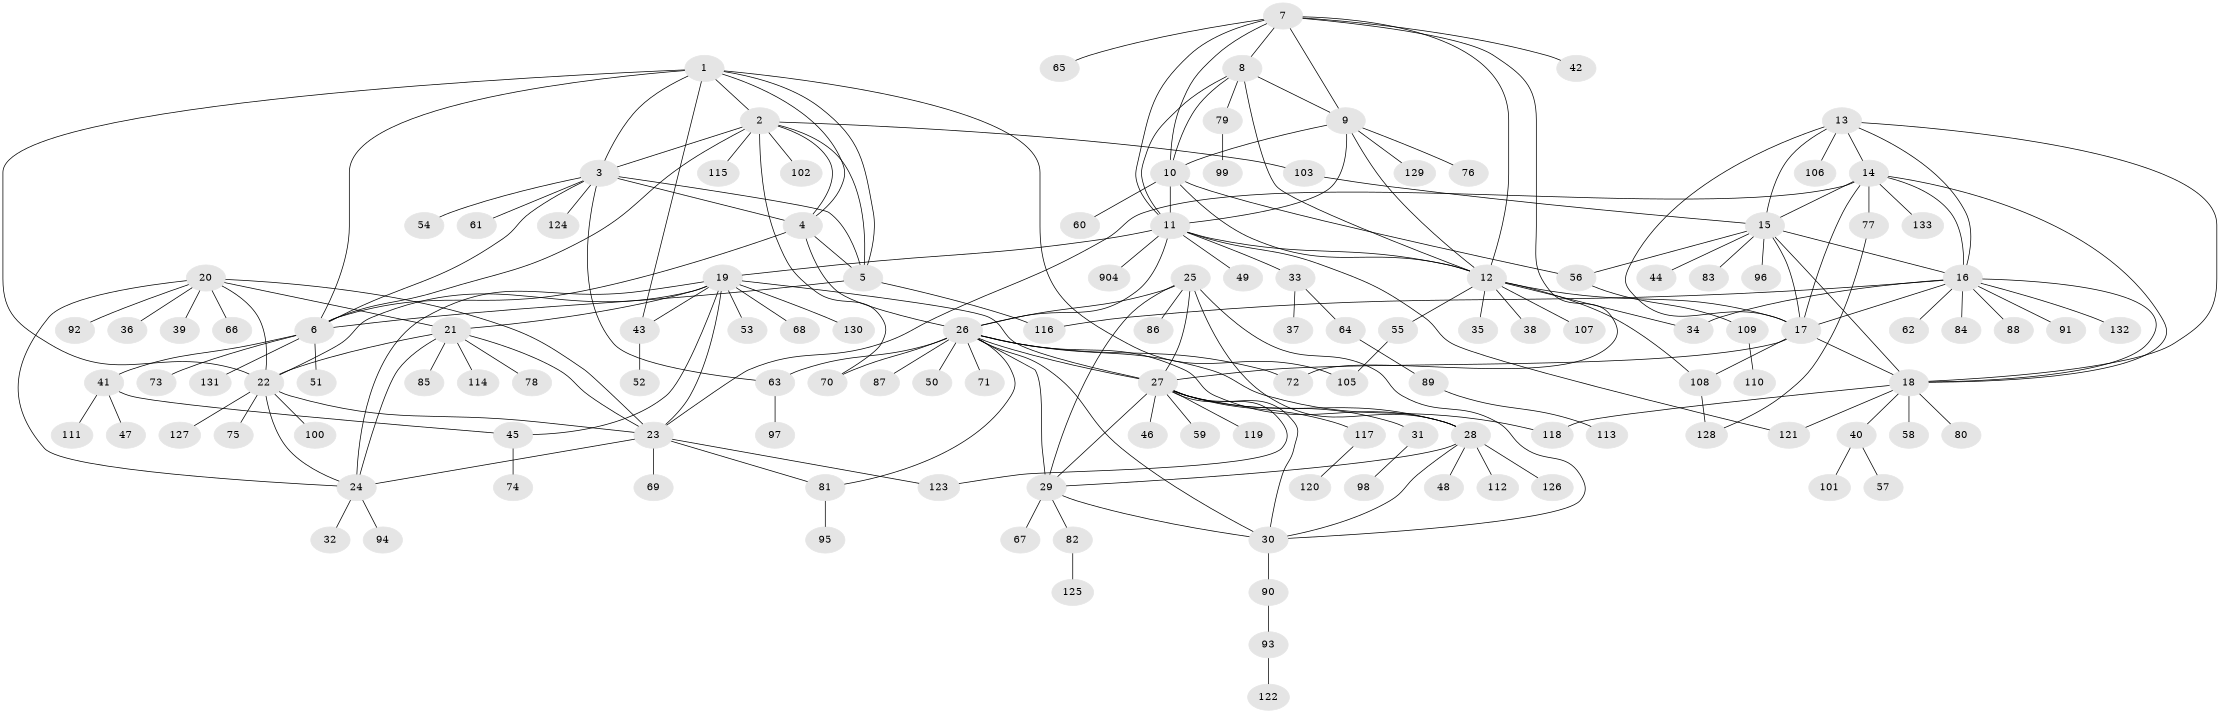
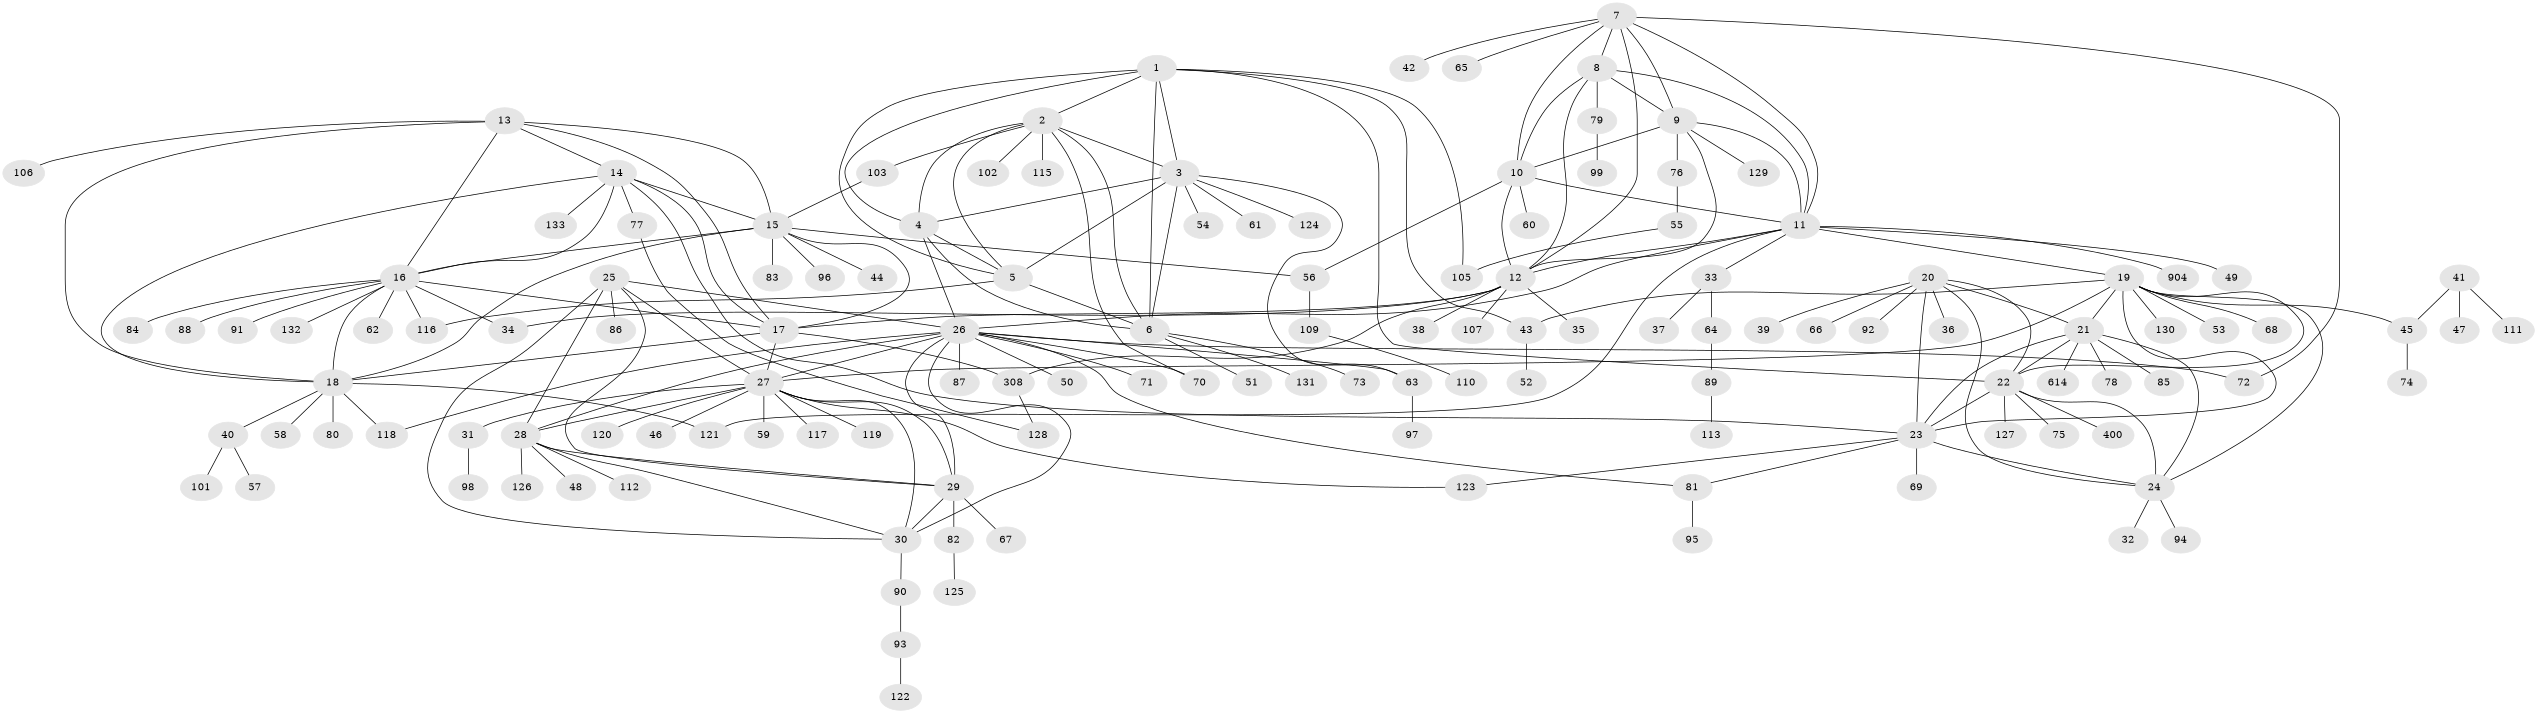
edge "12" -- "55": now "76" -- "55"
edge "6" -- "41": removed
node "114": label "114" -> "614"
node "108": label "108" -> "308"
node "100": label "100" -> "400"
edge "117" -- "120": now "27" -- "120"
